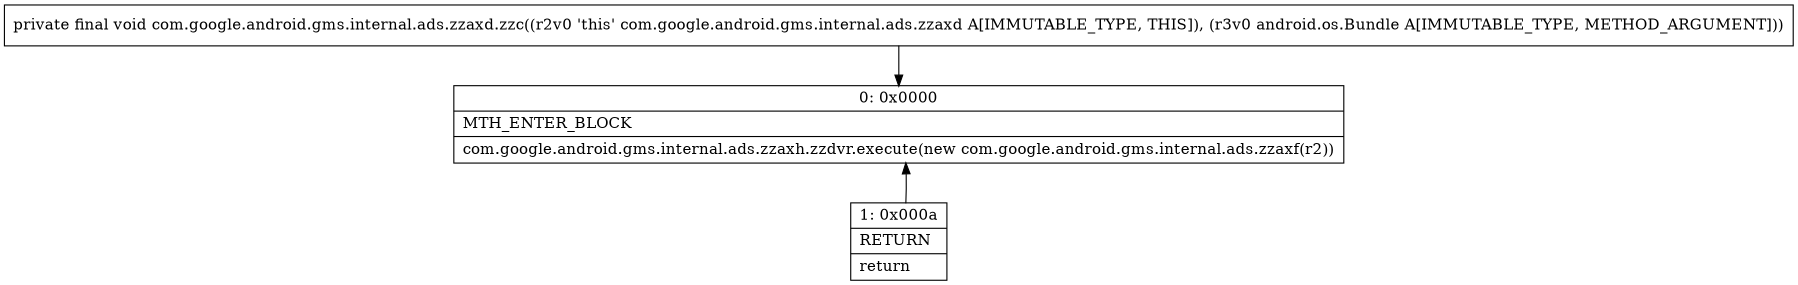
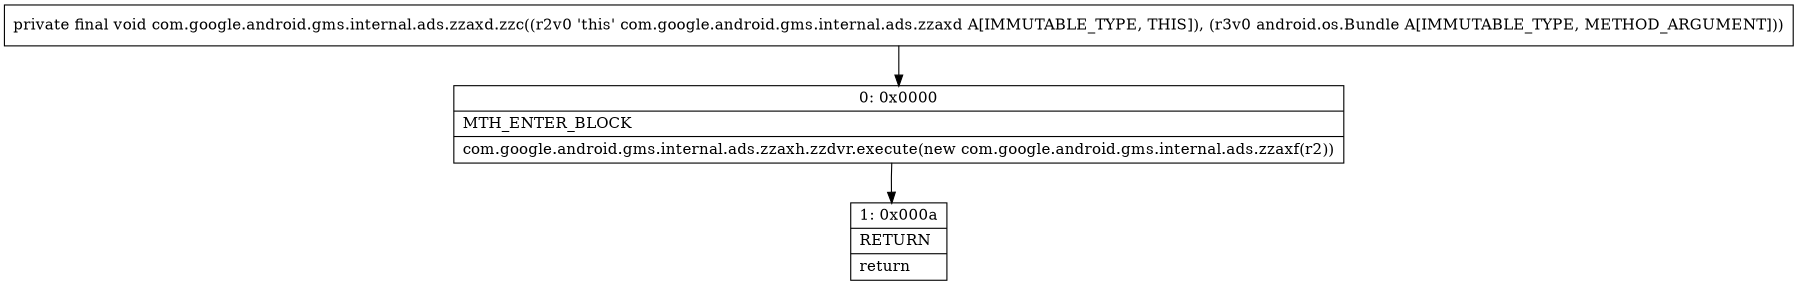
edge "1: 0x000a" -> "0: 0x0000": reversed
